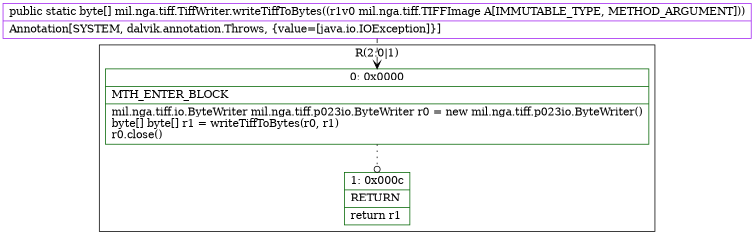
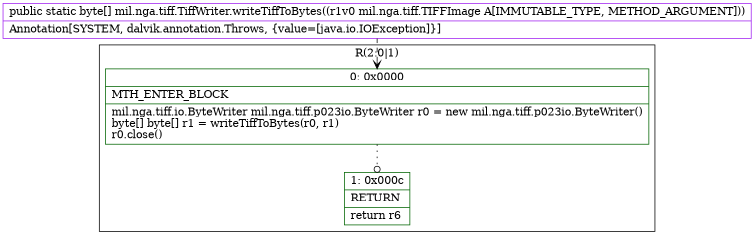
node "1: 0x000c": text "return r1" -> "return r6"
